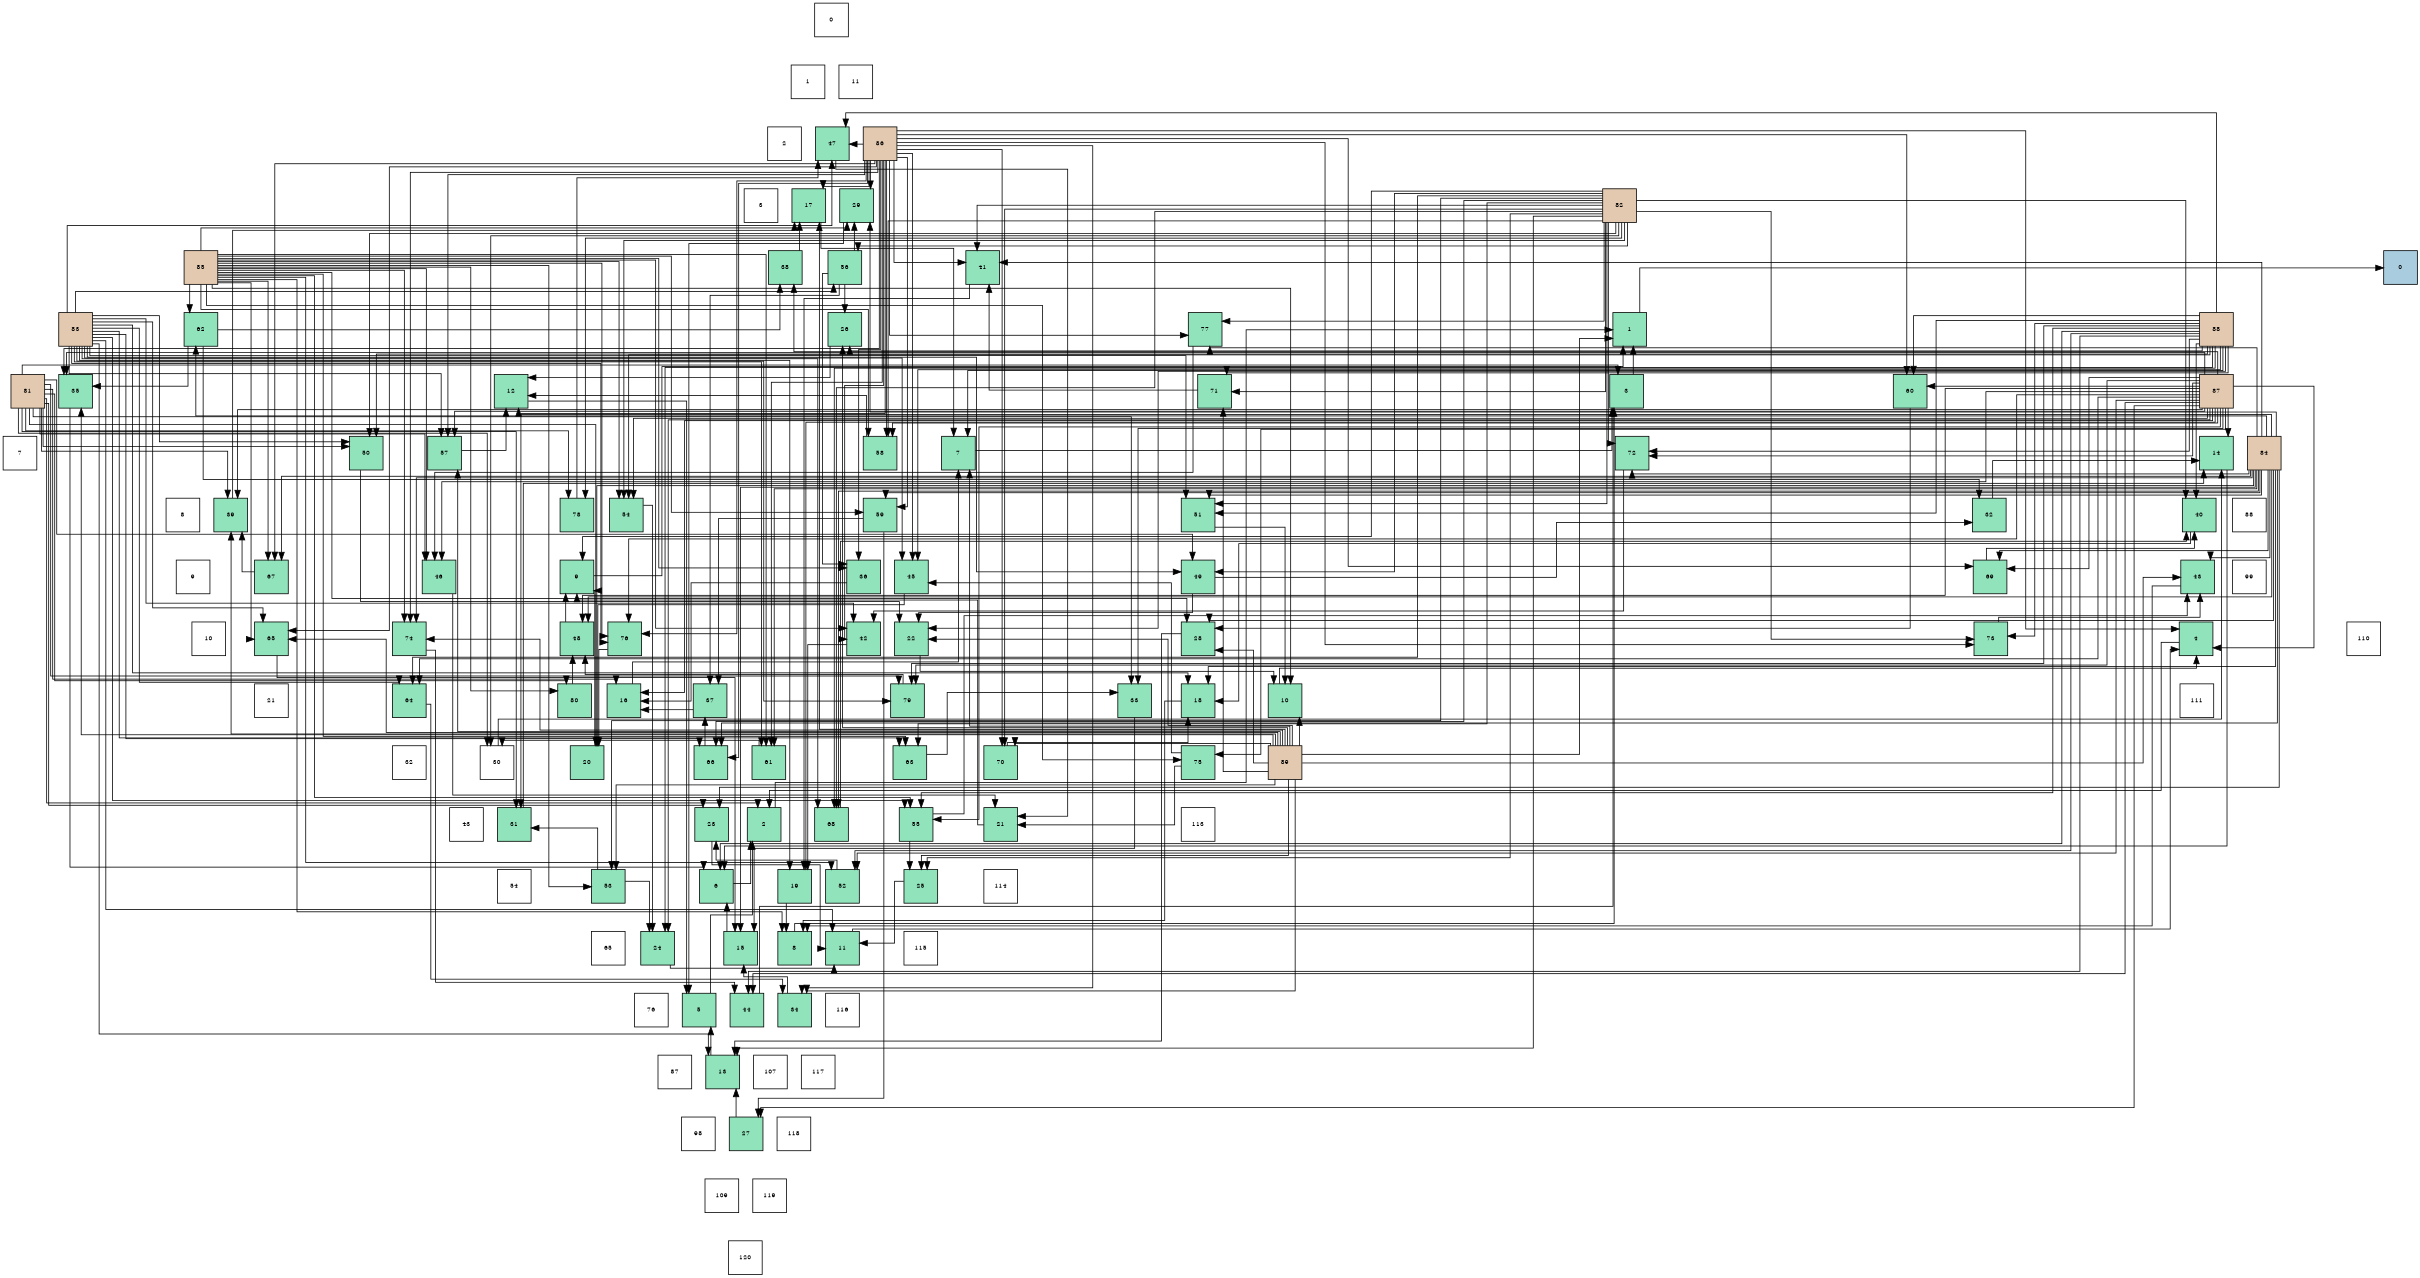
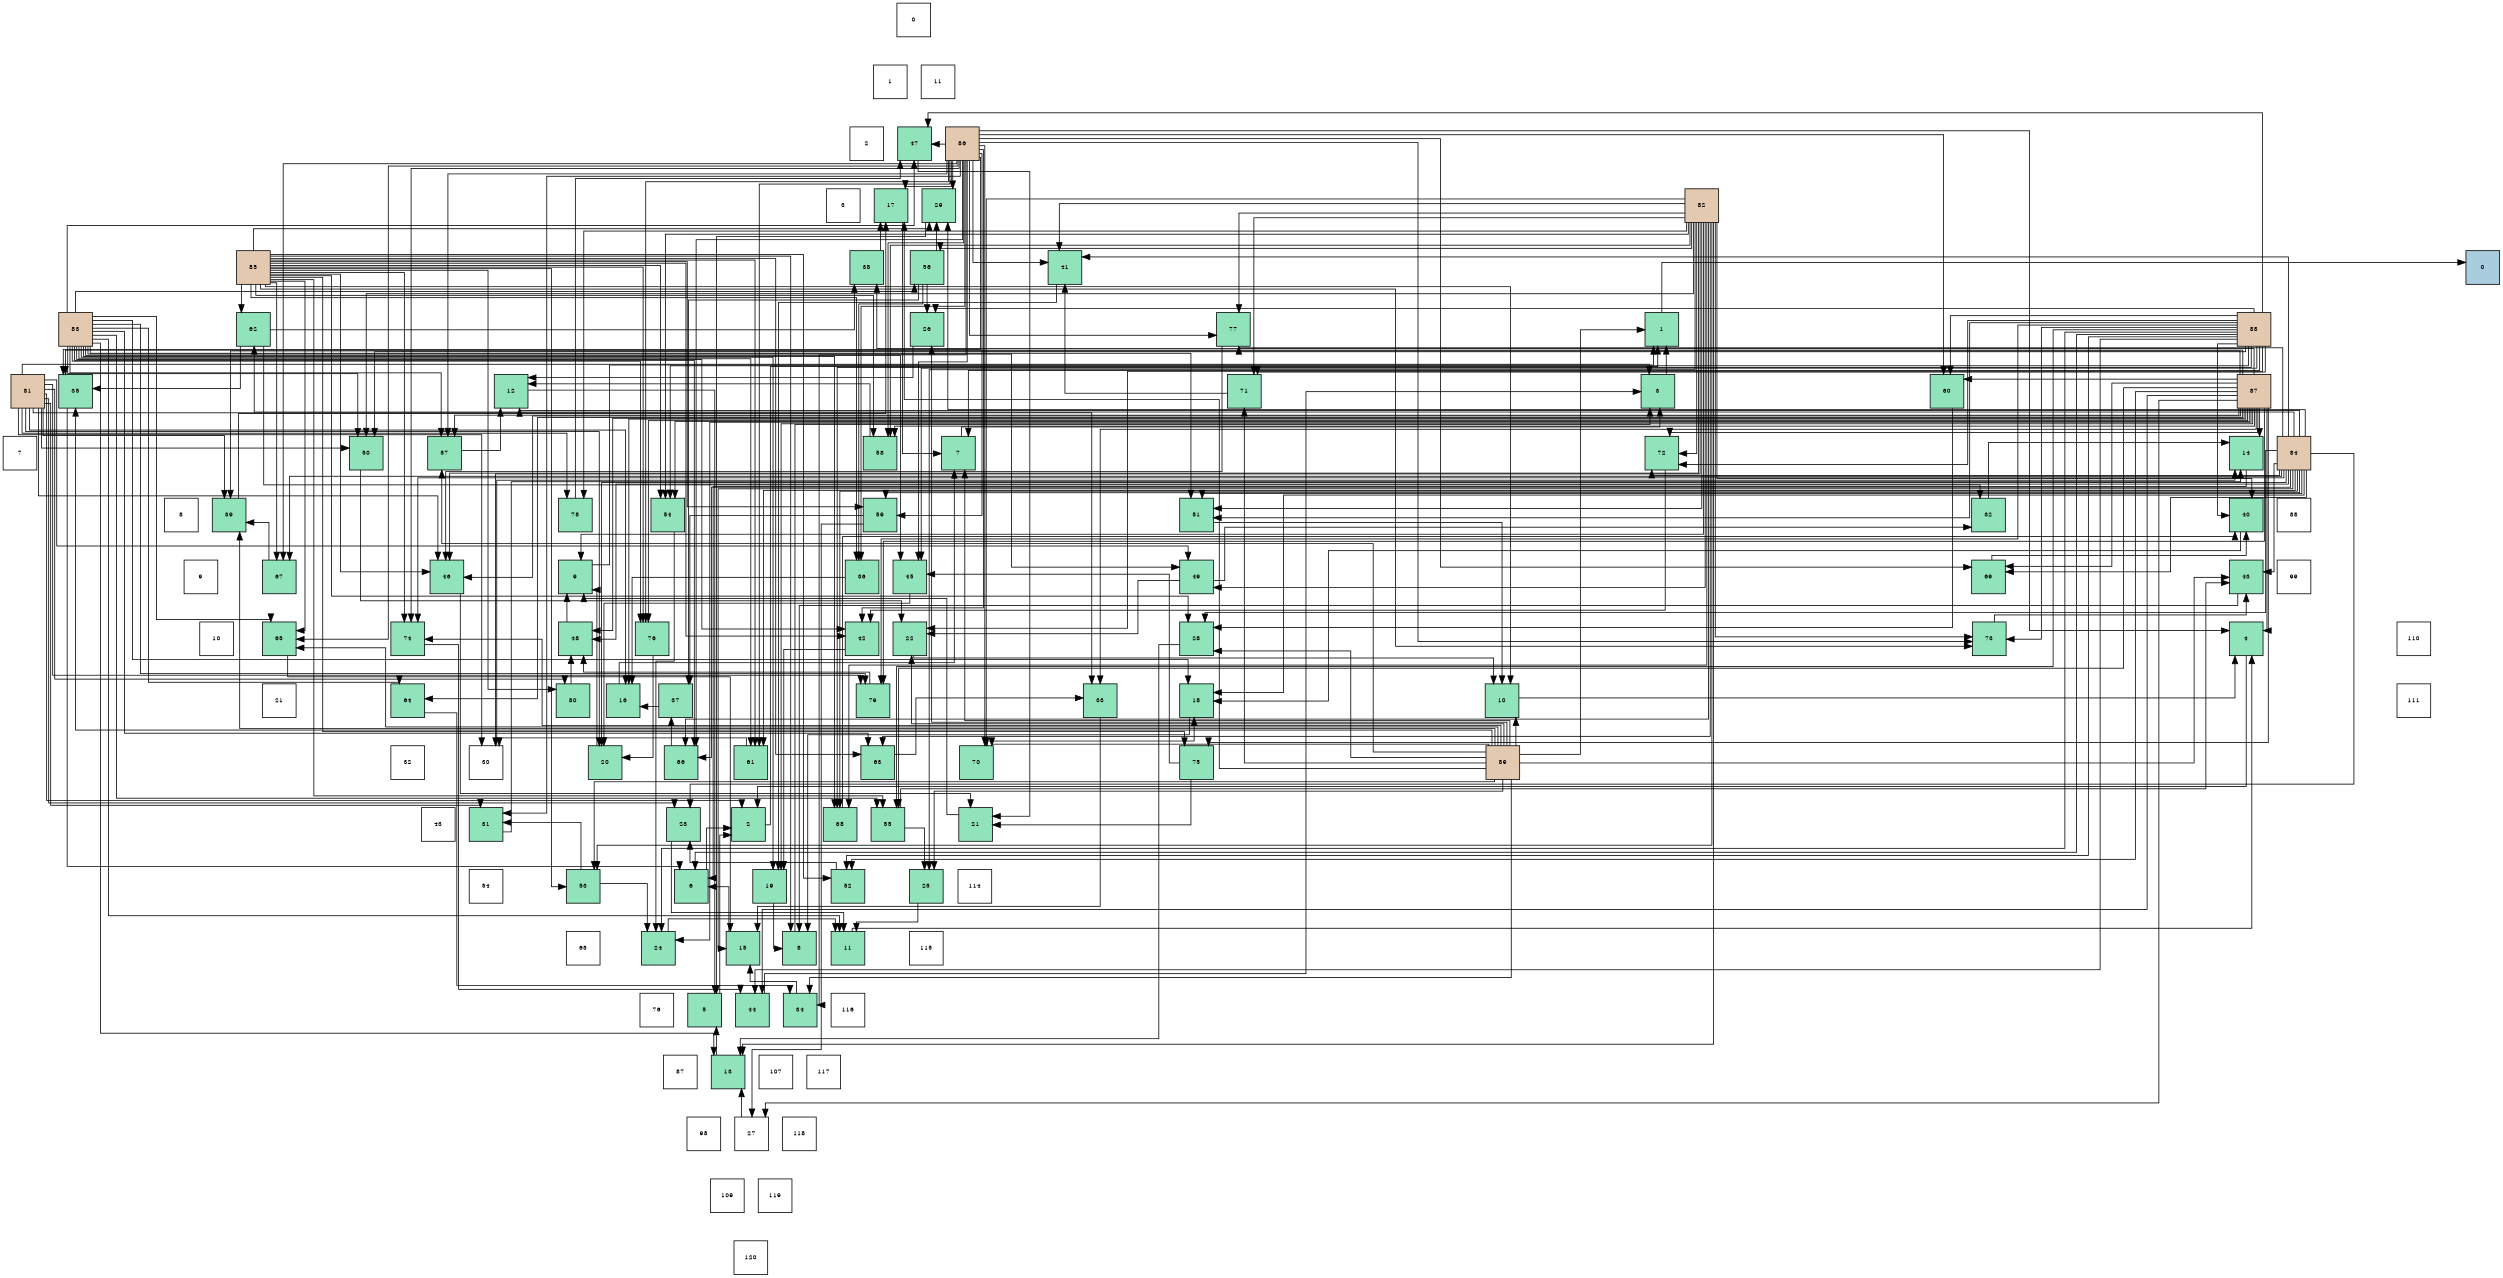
edge "85" -> "73": added
edge "82" -> "64": now "82" -> "46"
node "113": removed
node "27": fillcolor #91e3bb -> #ffffff
